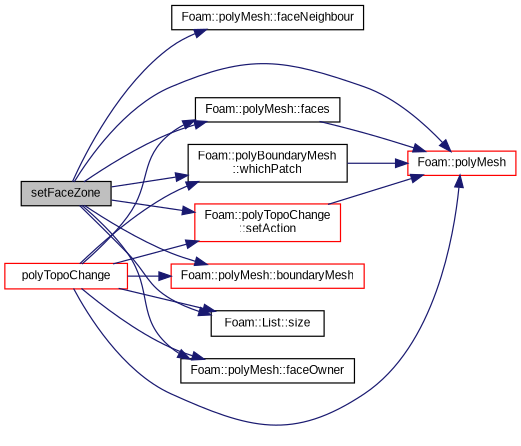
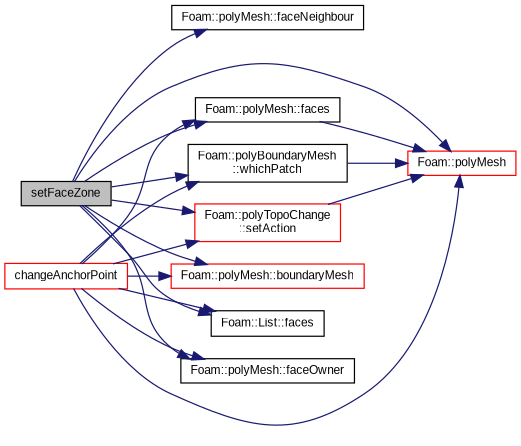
node "polyTopoChange": label "polyTopoChange" -> "changeAnchorPoint"
node "Foam::List::size": label "Foam::List::size" -> "Foam::List::faces"
